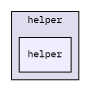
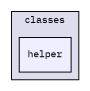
cluster "helper": label "helper" -> "classes"
